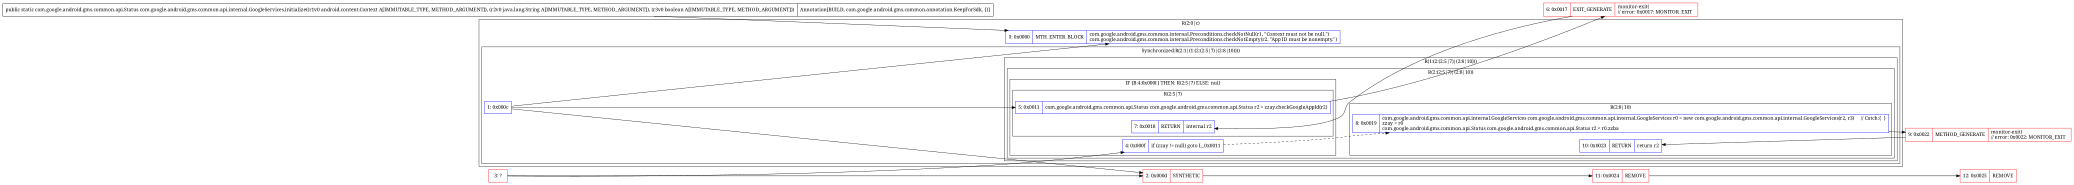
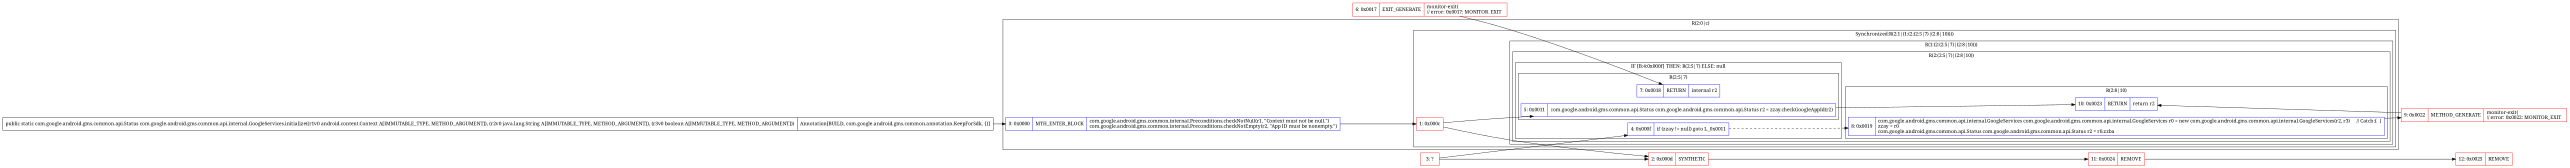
edge "5: 0x0011" -> "6: 0x0017": now "5: 0x0011" -> "10: 0x0023"
edge "1: 0x000c" -> "0: 0x0000": reversed
node "1: 0x000c": color blue -> red
